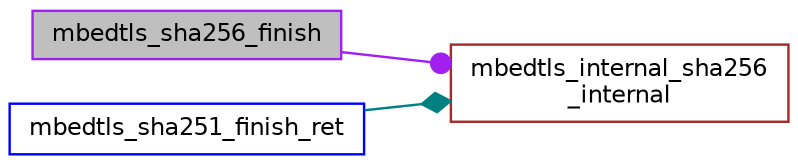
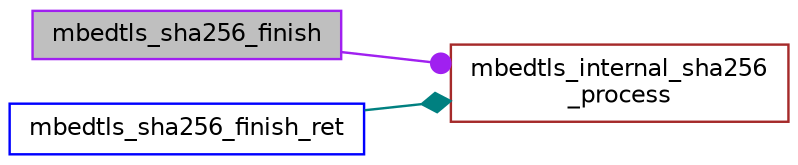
node "mbedtls_internal_sha256 _internal": label "mbedtls_internal_sha256 _internal" -> "mbedtls_internal_sha256 _process"
node "mbedtls_sha251_finish_ret": label "mbedtls_sha251_finish_ret" -> "mbedtls_sha256_finish_ret"
